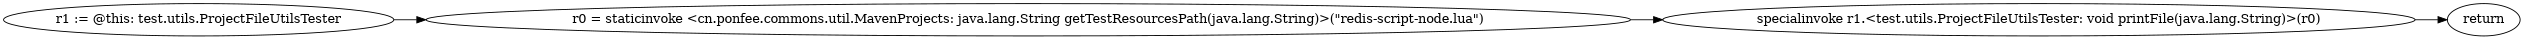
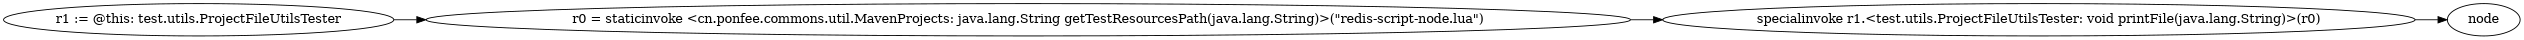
node "return": label "return" -> "node"
